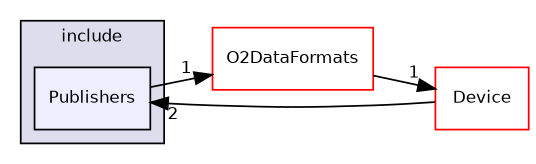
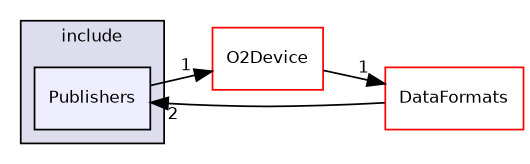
node "O2DataFormats": label "O2DataFormats" -> "O2Device"
node "Device": label "Device" -> "DataFormats"
